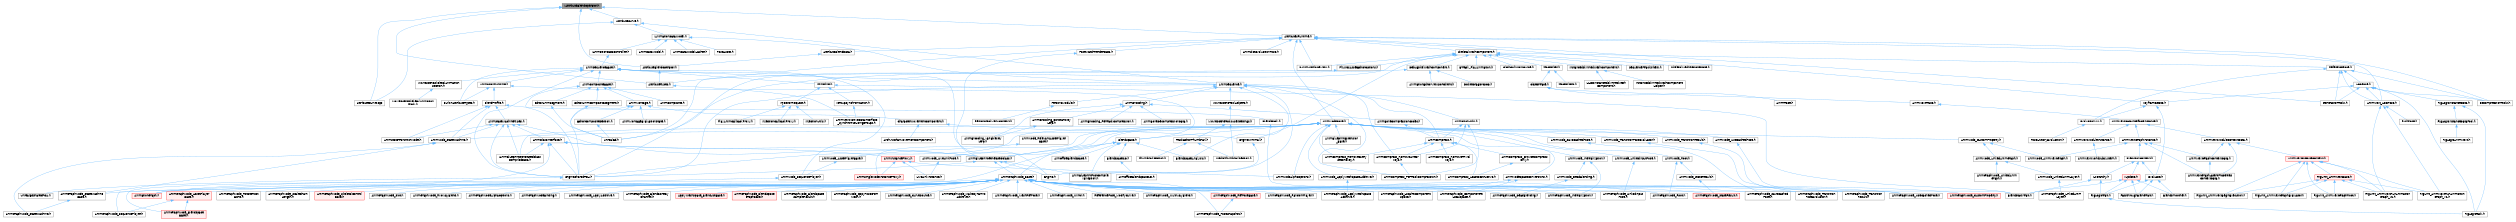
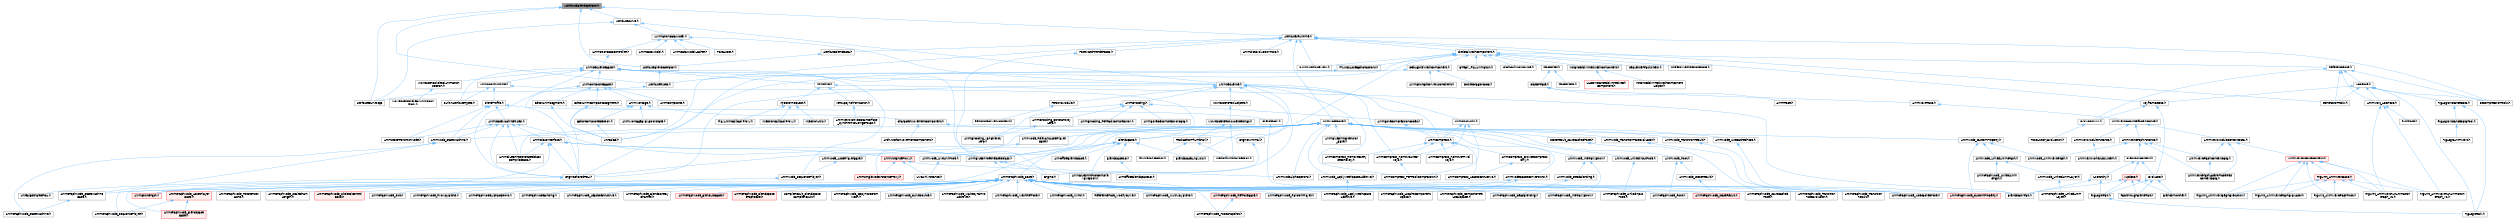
edge "AnimNext_LODPose.h" -> "AttributesRuntime.h": removed
node "HLODInstancedSkinnedMesh Component.h": color grey40 -> red
edge "AnimNextNativeDataInterface _SynchronizeUsingGroups.h" -> "AttributeTypes.h": now "AttributeCurve.cpp" -> "AttributeTypes.h"
node "AnimNode_SaveCachedPose.h": label "AnimNode_SaveCachedPose.h" -> "StateResult_SaveCachedPose.h"
edge "AnimCompress_RemoveEvery SecondKey.h" -> "AnimNodeBase.h": now "AnimNode_RelevantAssetPlayer Base.h" -> "AnimNodeBase.h"
edge "AnimGraphNode_CustomProperty.h" -> "AnimNode_CustomProperty.h": added
edge "EngineSharedPCH.h" -> "AnimBlueprintGeneratedClass.h": removed
node "AnimGraphNode_ApplyAdditive.h": label "AnimGraphNode_ApplyAdditive.h" -> "AnimGraphNode_LeastDestructive.h"
node "ApplyMeshSpace_BlendListBase.h": label "ApplyMeshSpace_BlendListBase.h" -> "AnimGraphNode_BlendListBase.h"
node "AnimGraphNode_BlendSpace SampleResult.h": label "AnimGraphNode_BlendSpace SampleResult.h" -> "SampleResult_BlendSpace SampleResult.h"
